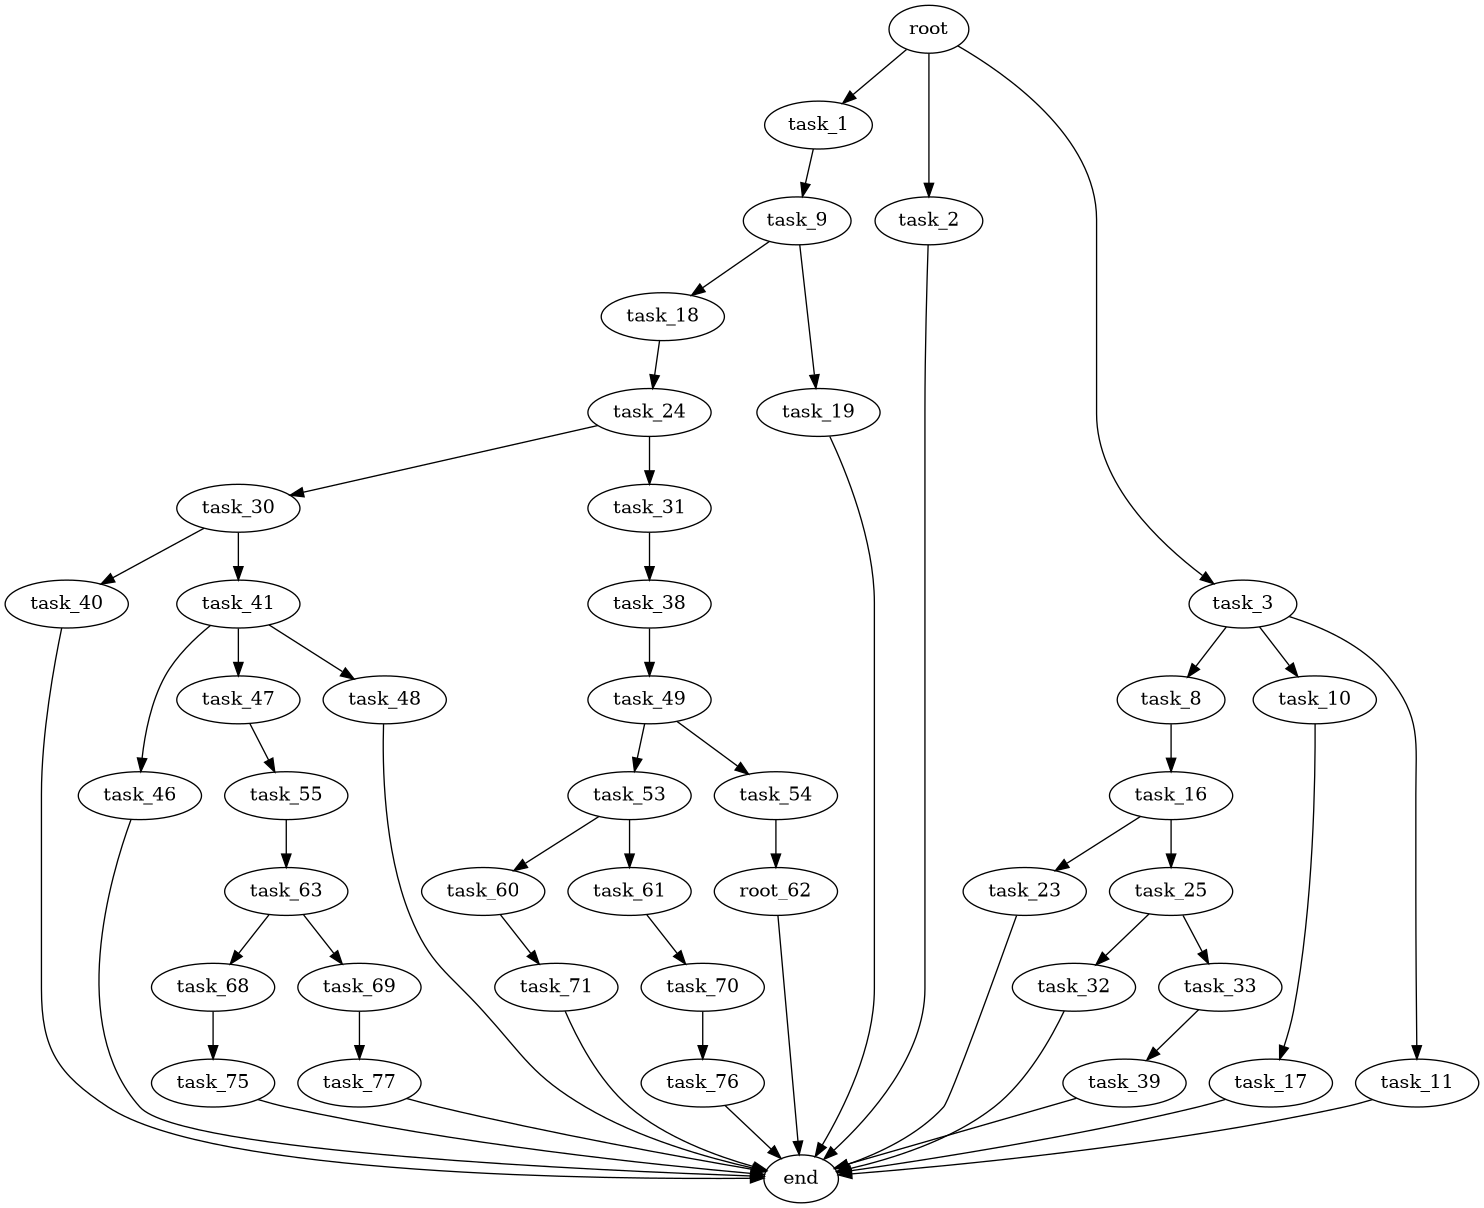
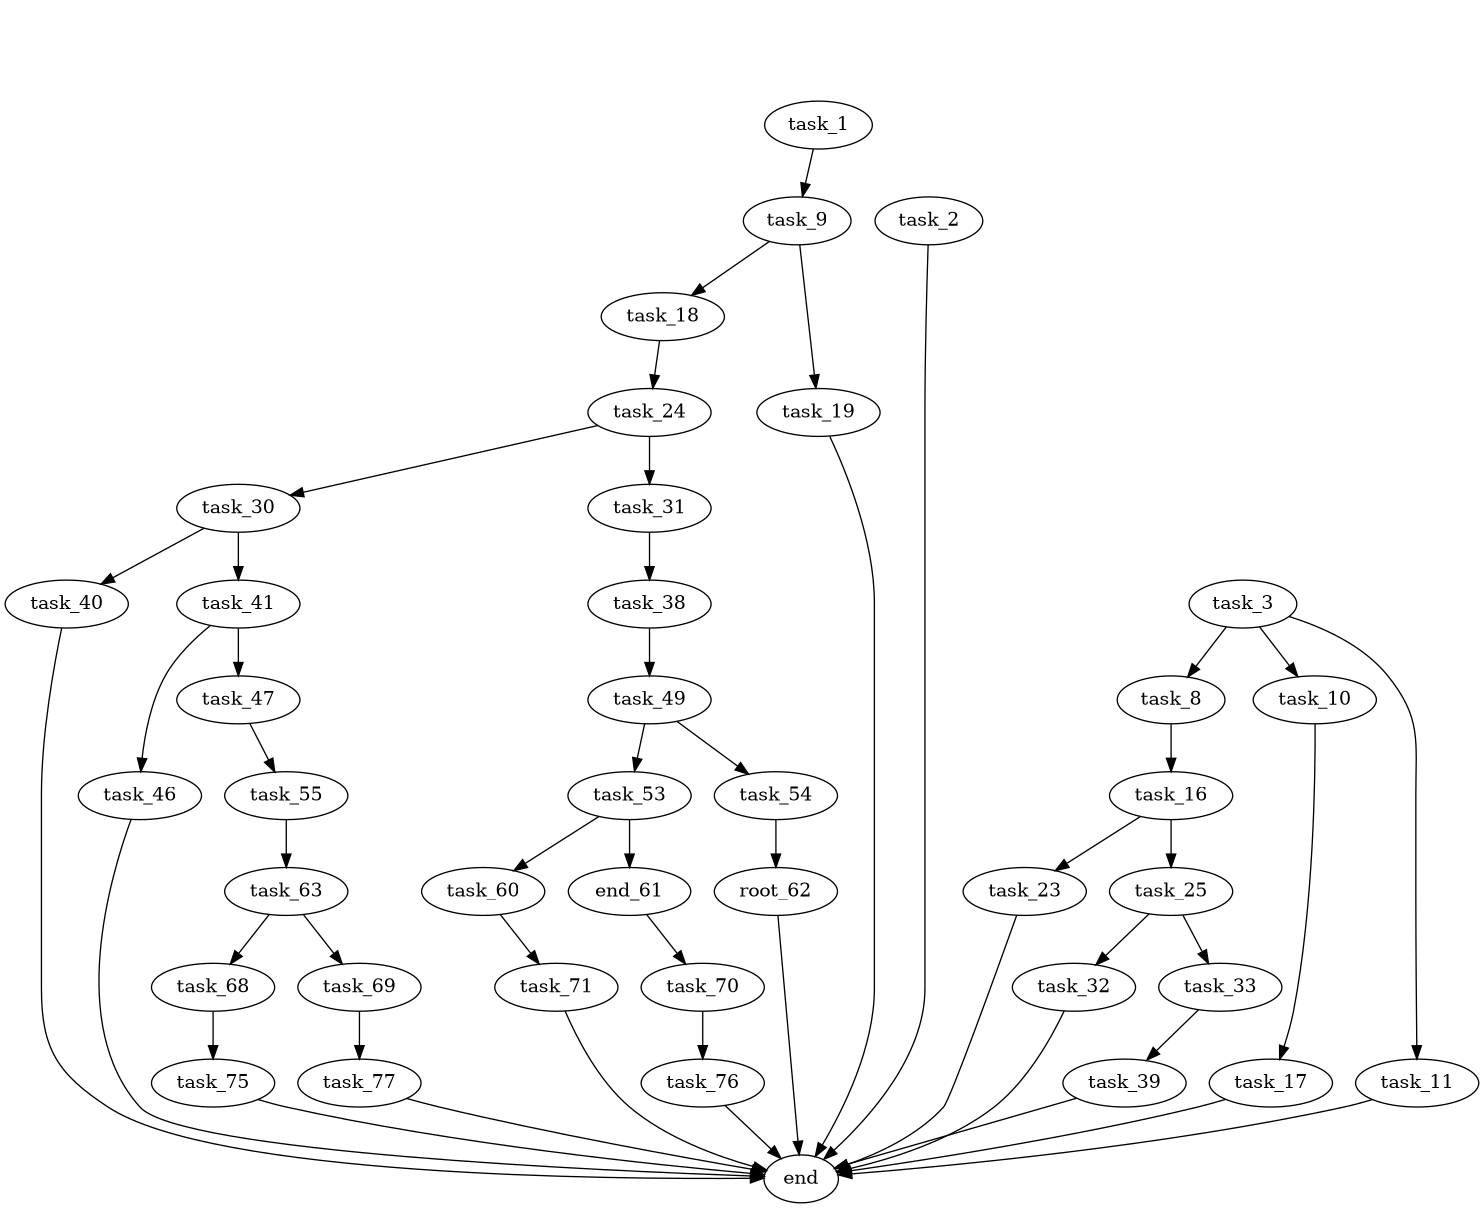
node "root": removed
node "task_48": removed
node "task_61": label "task_61" -> "end_61"
